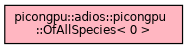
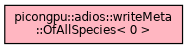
node "picongpu::adios::picongpu ::OfAllSpecies< 0 >": label "picongpu::adios::picongpu ::OfAllSpecies< 0 >" -> "picongpu::adios::writeMeta ::OfAllSpecies< 0 >"
